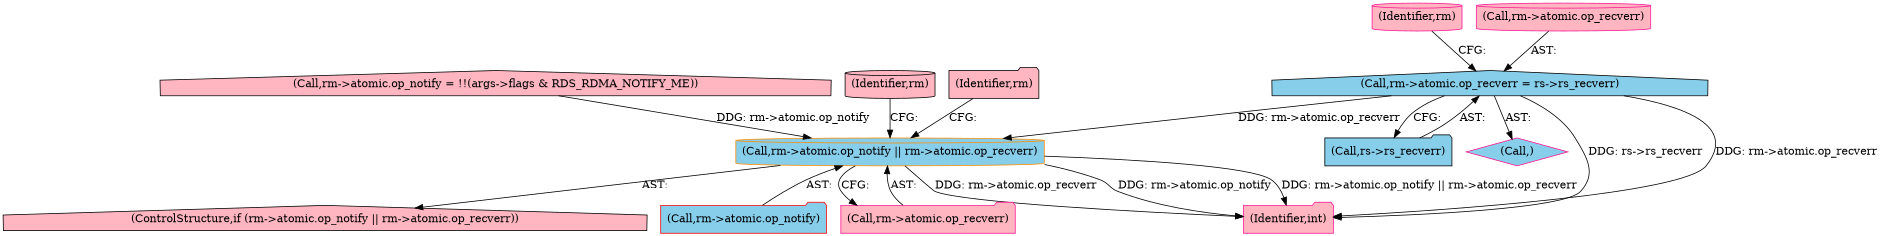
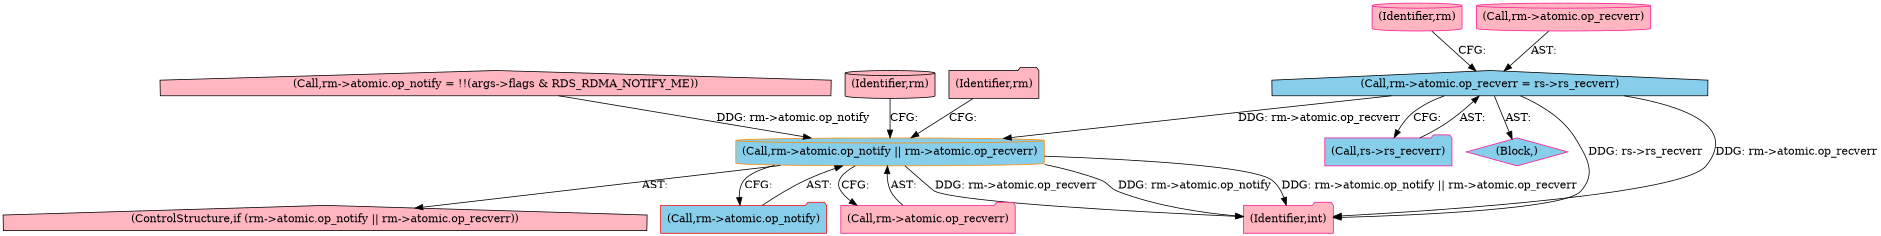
node "(Call,rs->rs_recverr)": color black -> deeppink
node "(Call,)": label "(Call,)" -> "(Block,)"
edge "(Call,rm->atomic.op_notify || rm->atomic.op_recverr)" -> "(Call,rm->atomic.op_notify)": added, label "CFG:"
